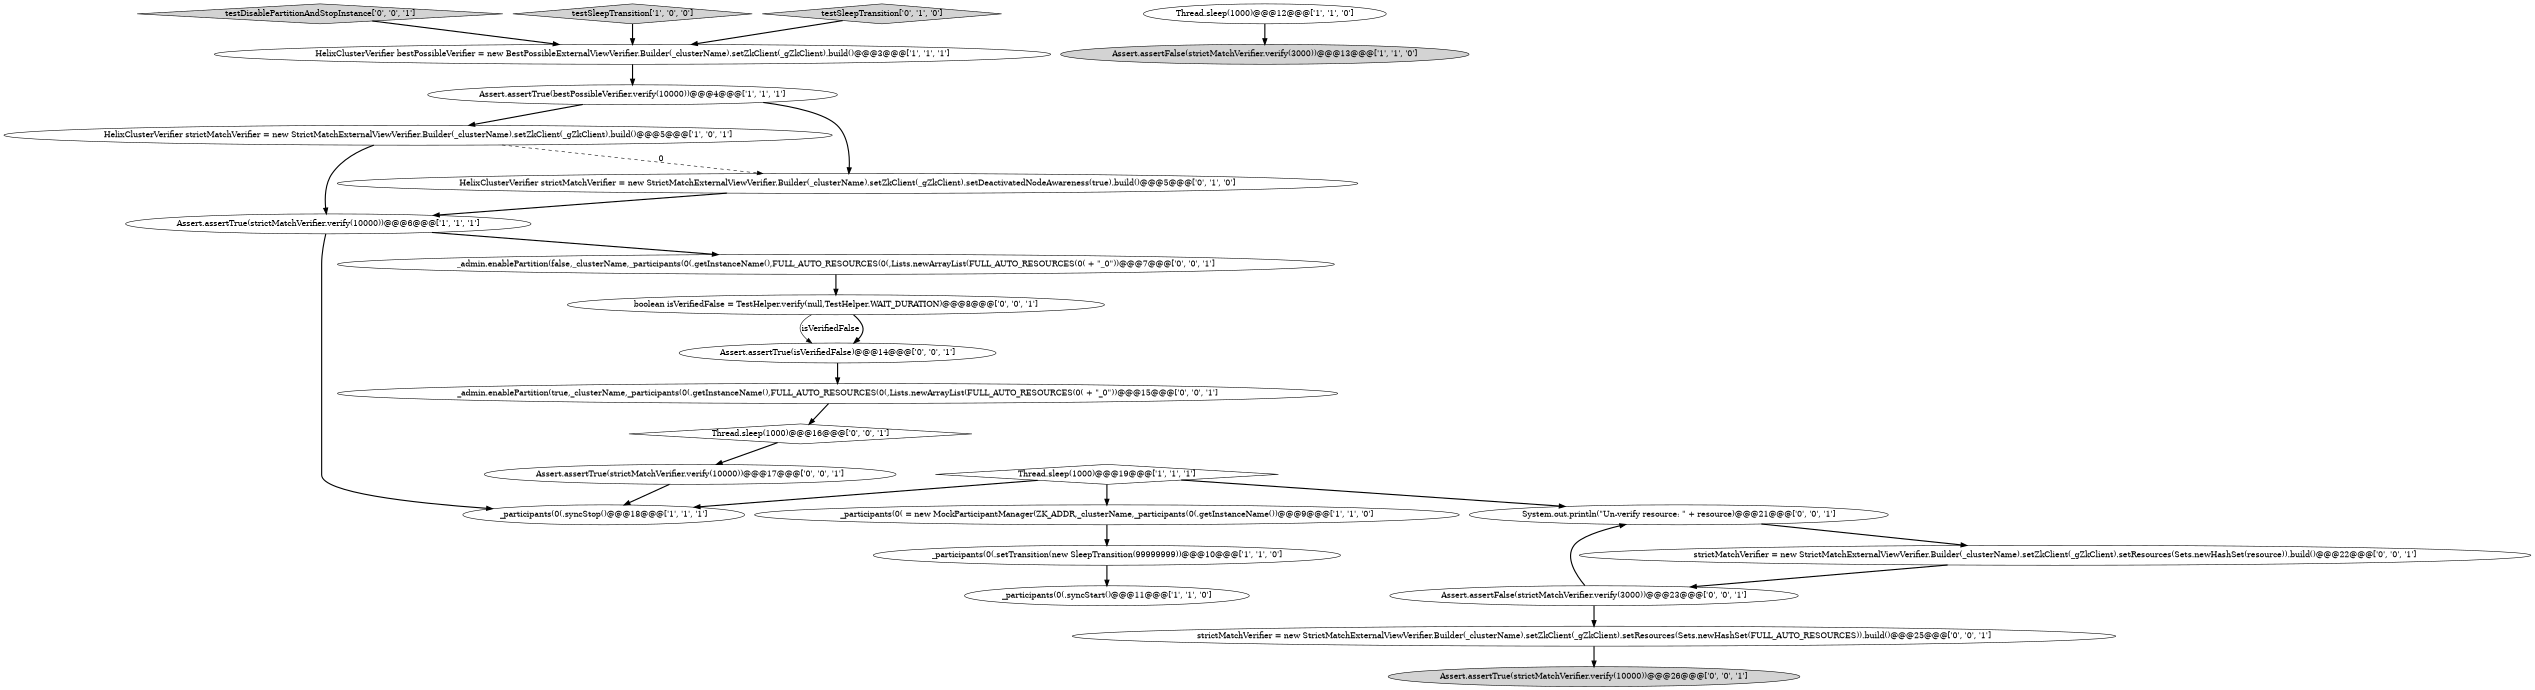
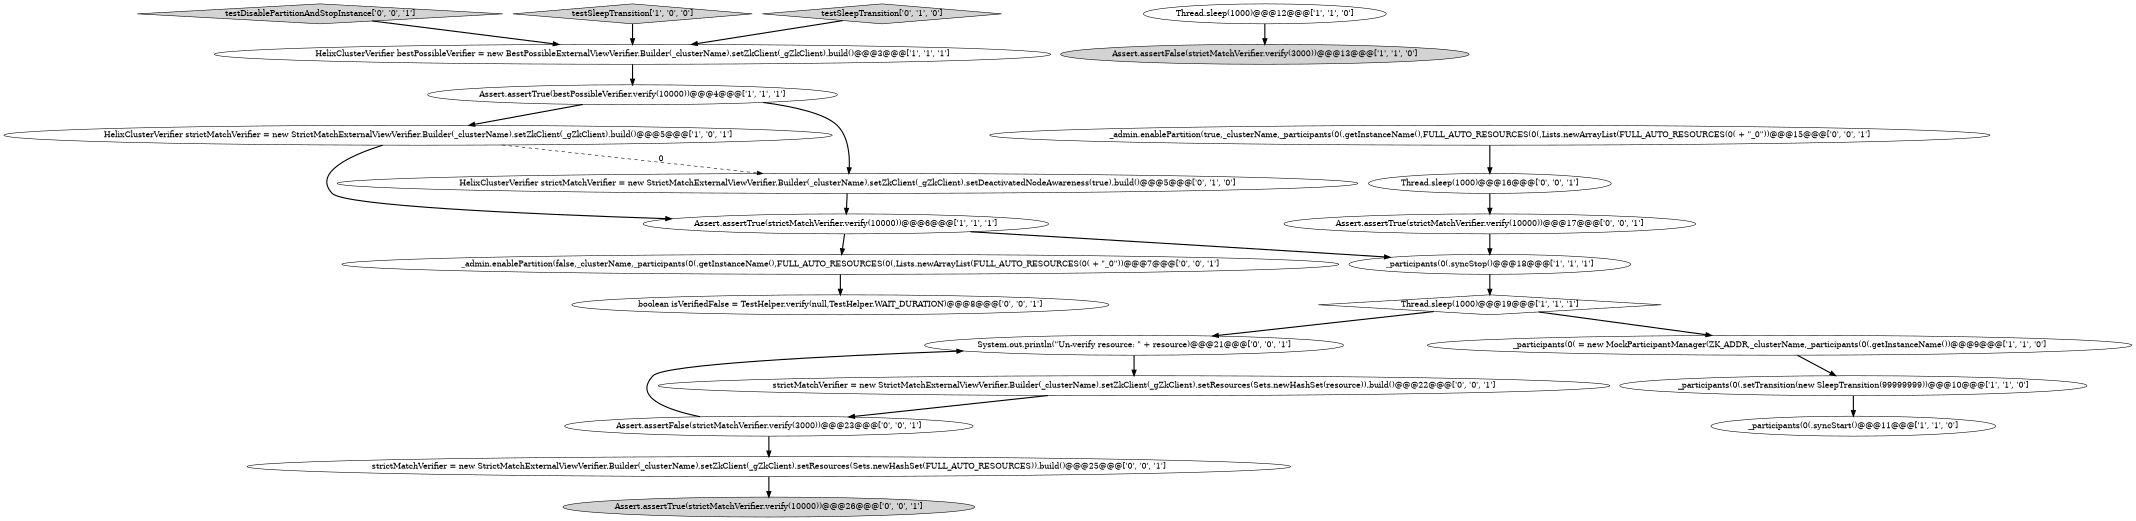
node "Assert.assertTrue(isVerifiedFalse)@@@14@@@['0', '0', '1']": removed
node "Thread.sleep(1000)@@@16@@@['0', '0', '1']": shape diamond -> ellipse
edge "Thread.sleep(1000)@@@19@@@['1', '1', '1']" -> "_participants(0(.syncStop()@@@18@@@['1', '1', '1']": reversed
